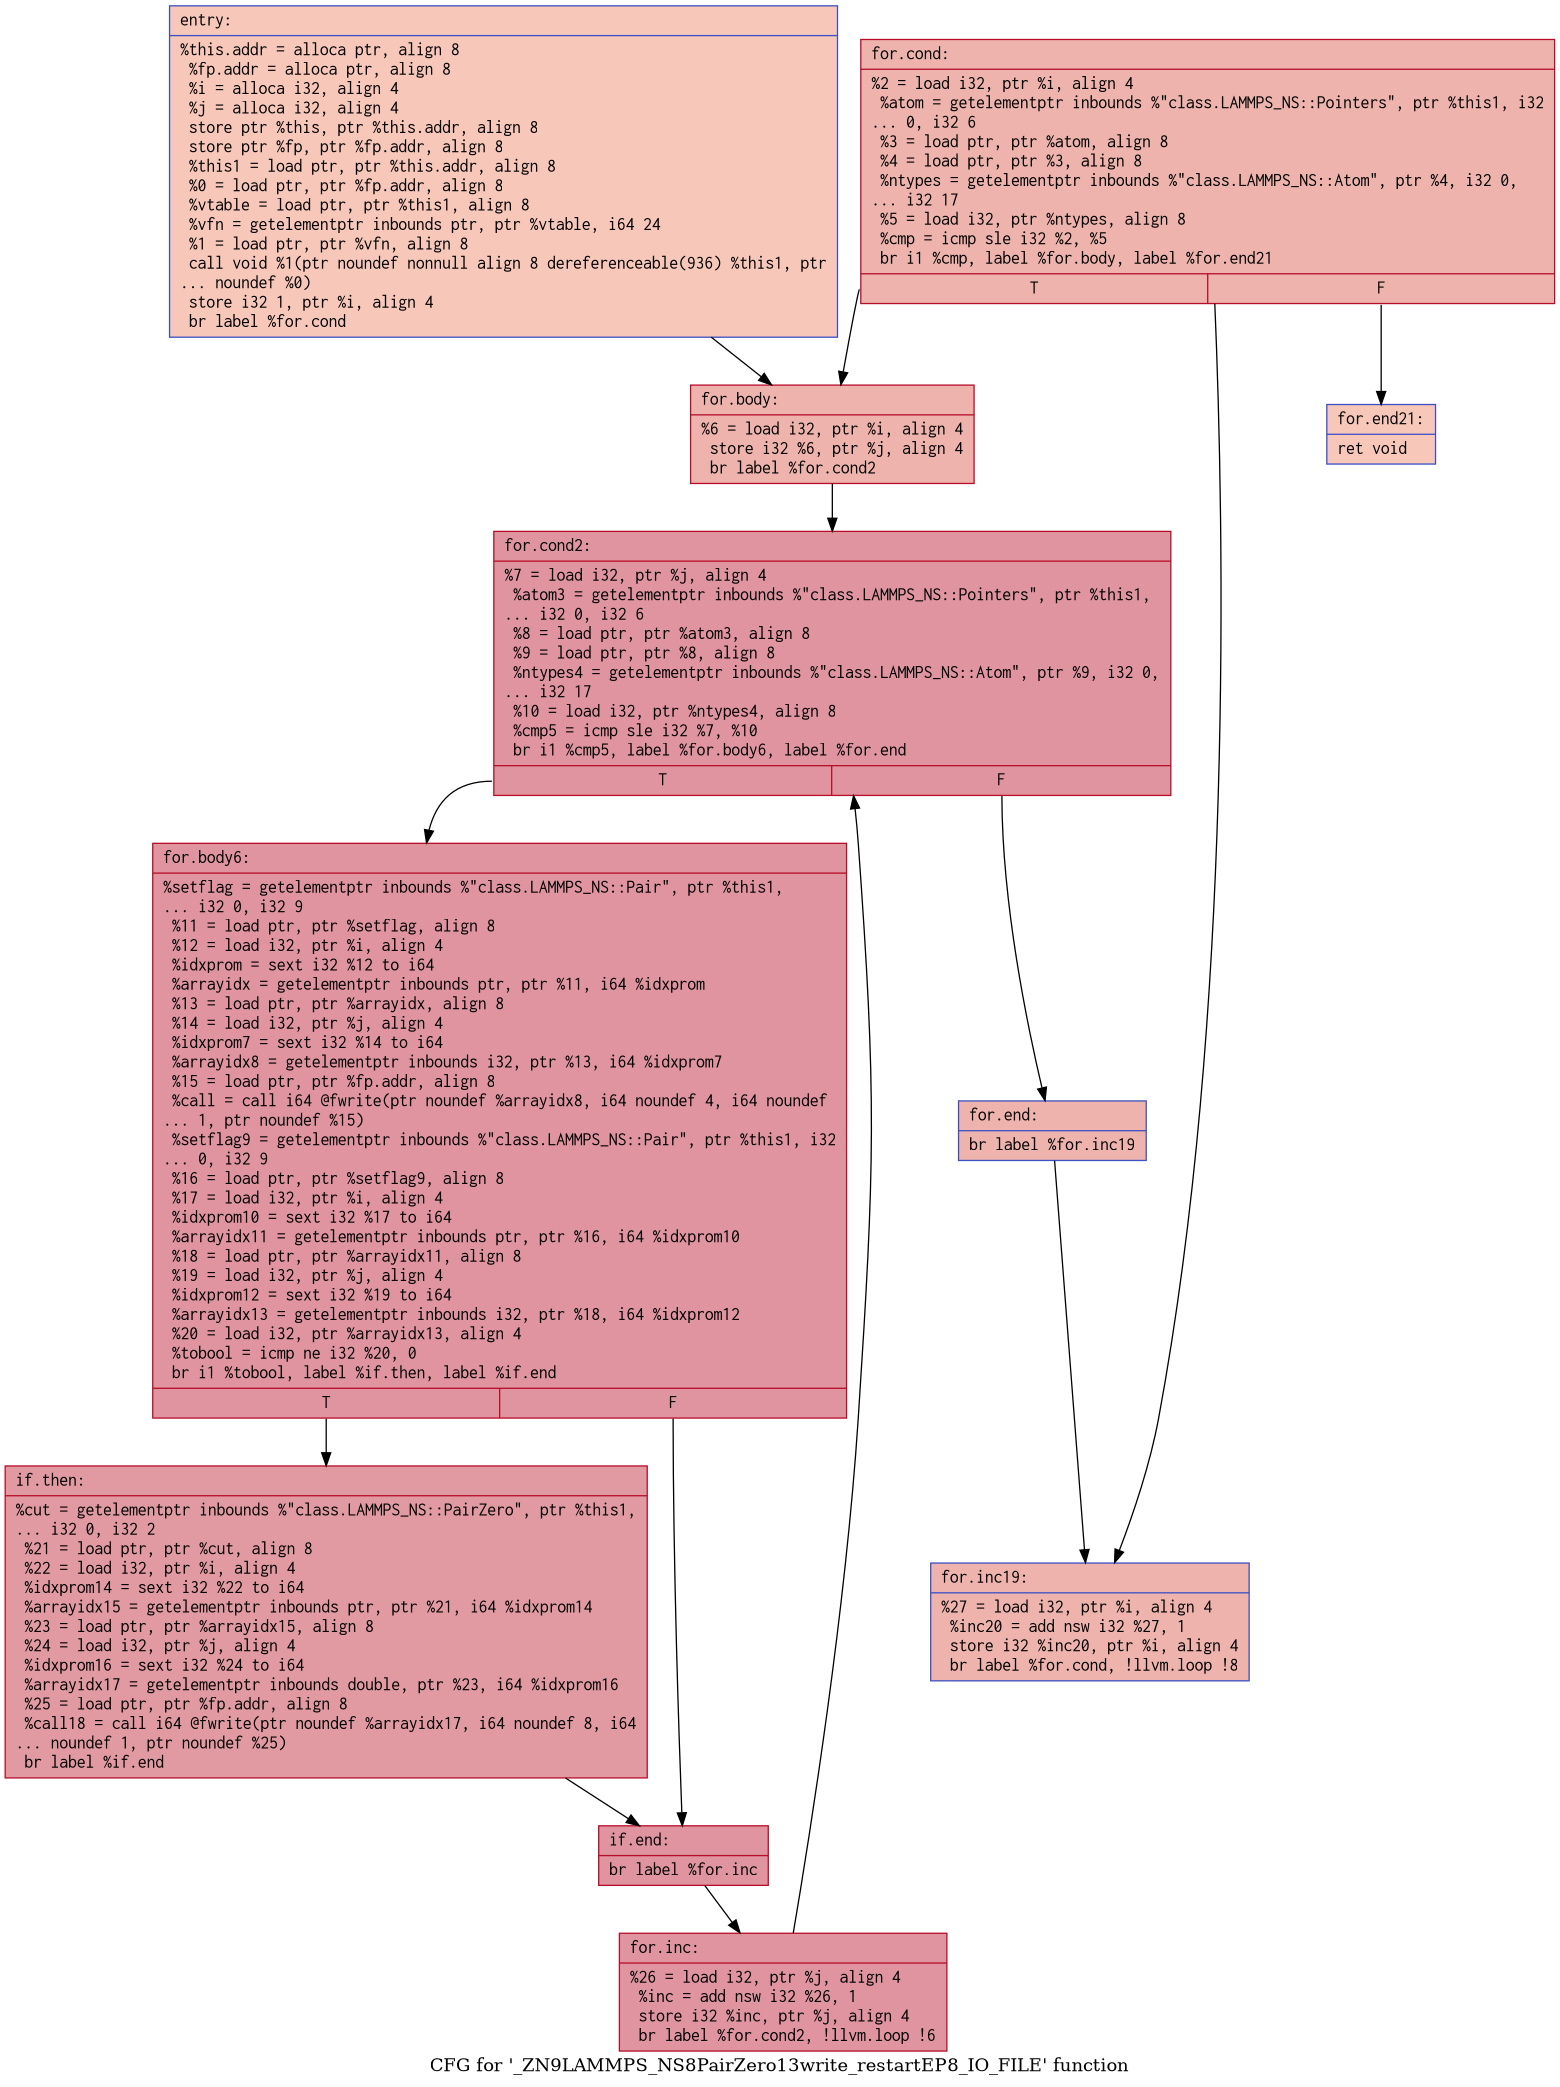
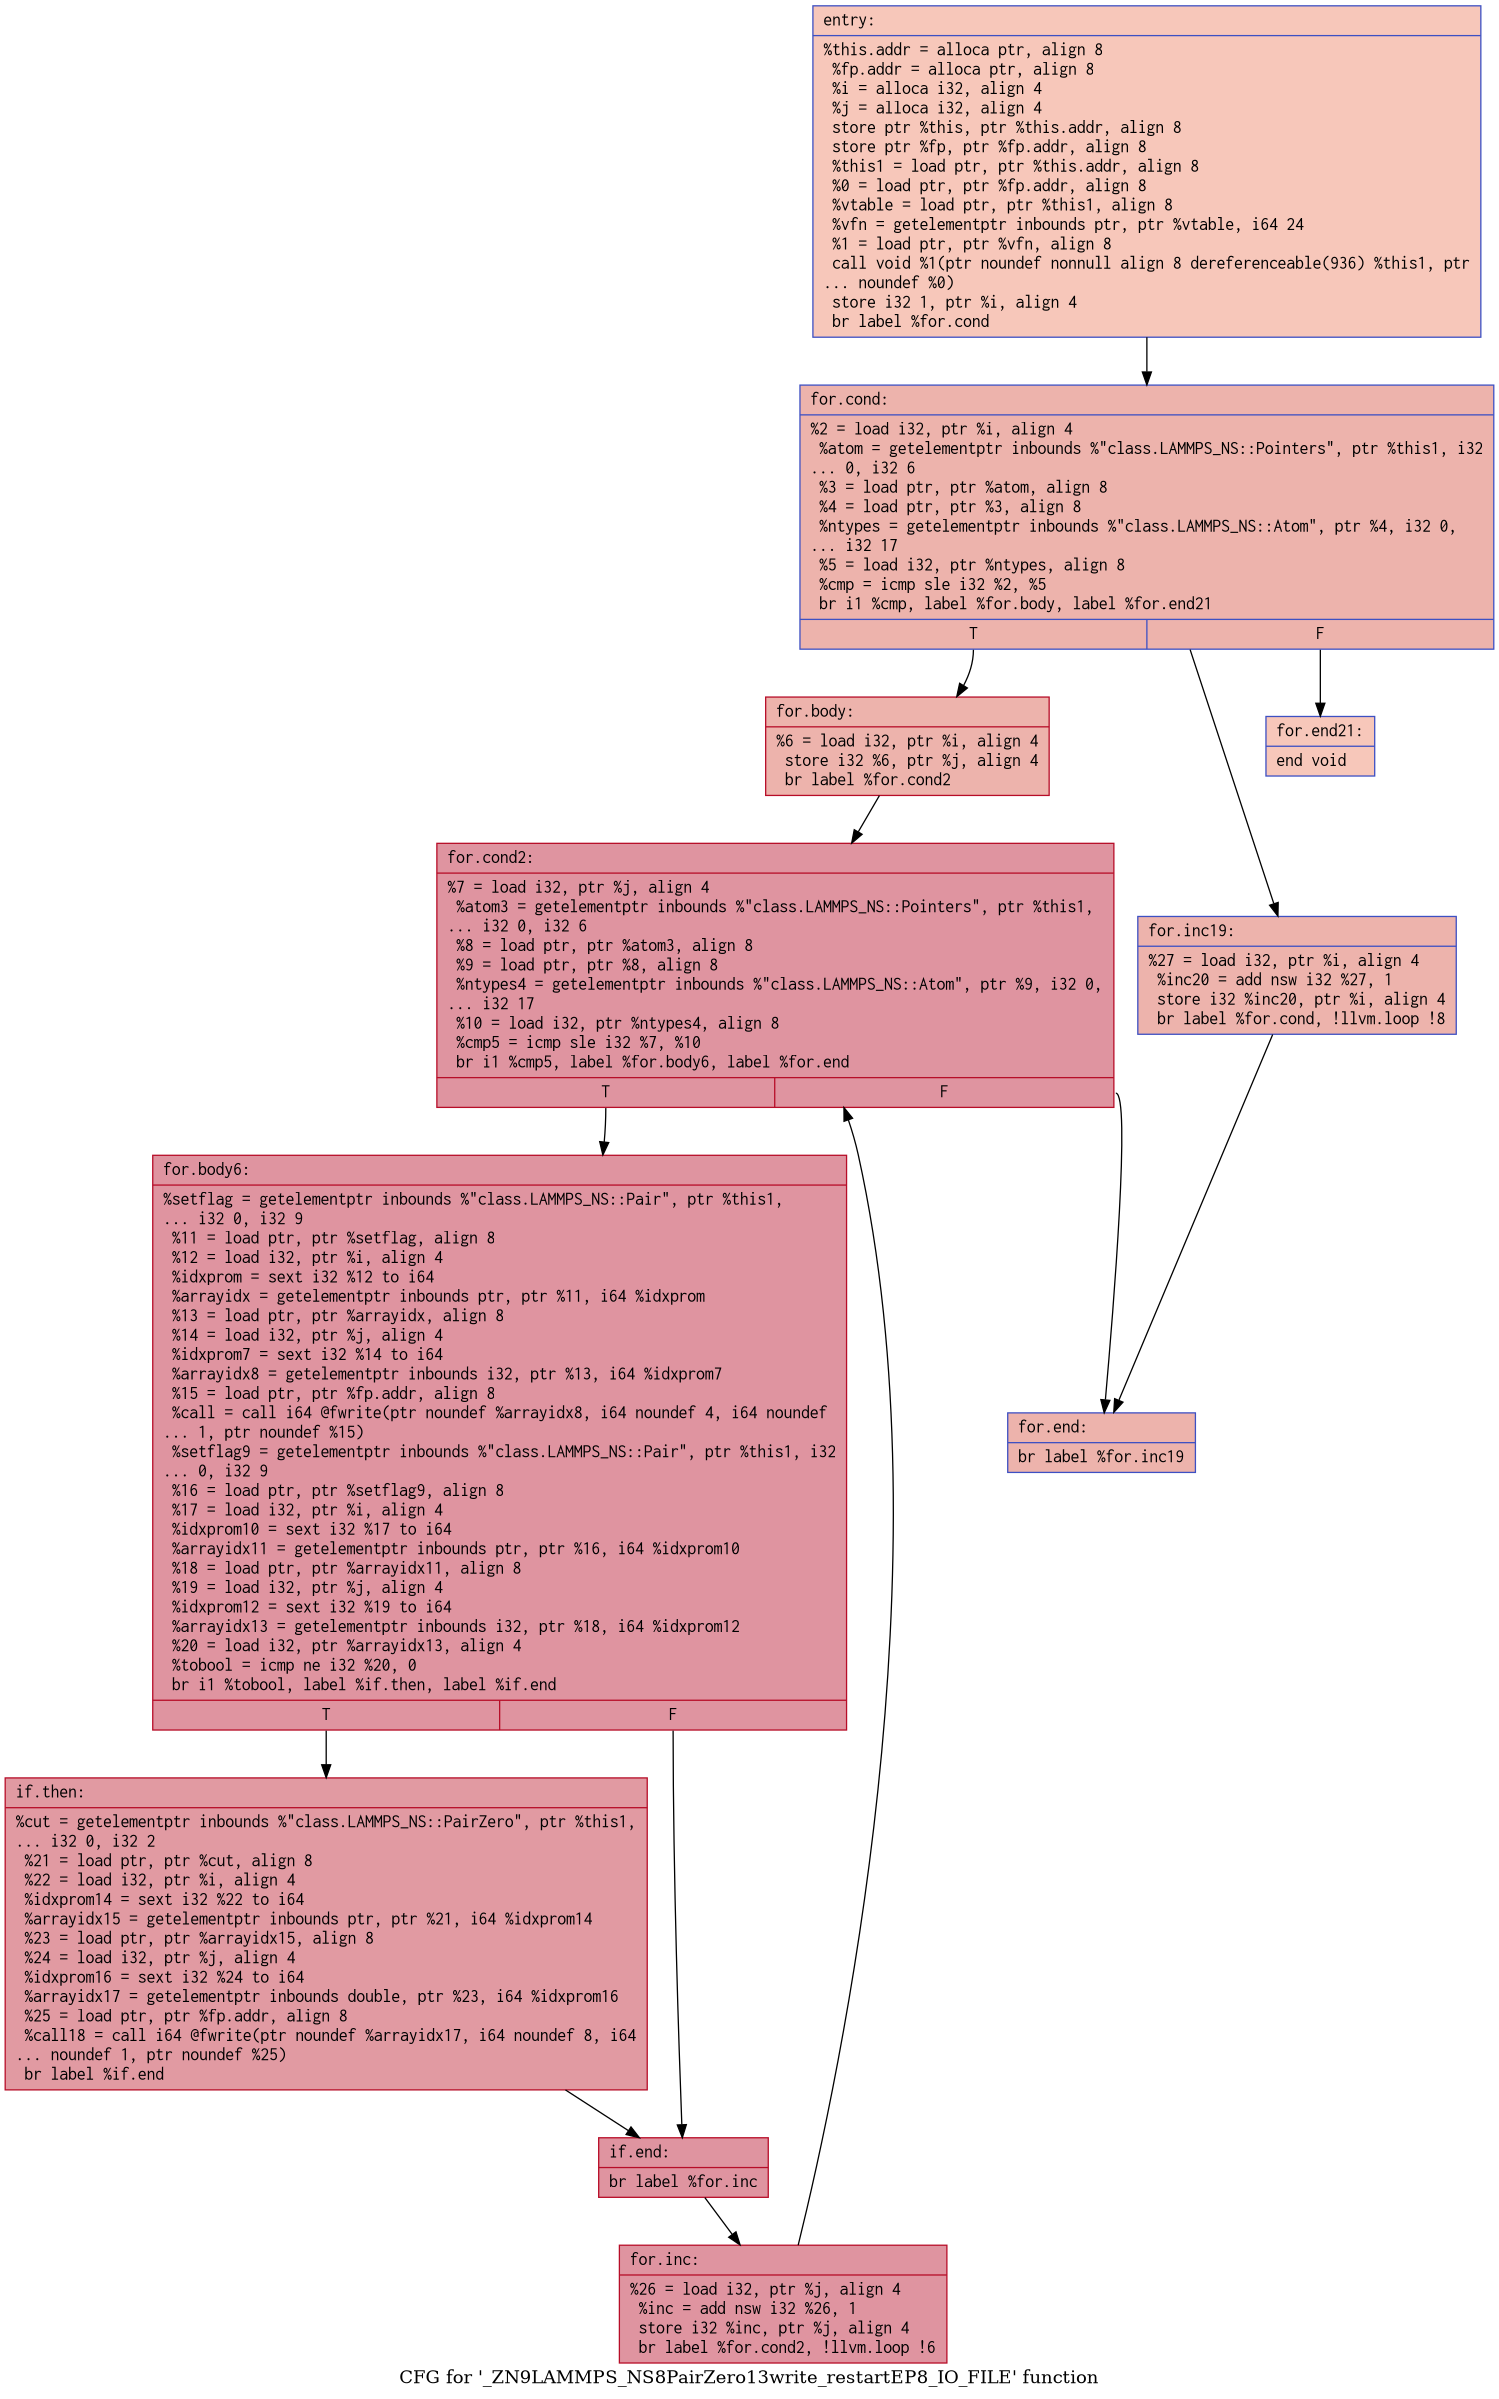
node "for.cond:": color #b70d28ff -> #3d50c3ff
edge "entry:" -> "for.body:": now "entry:" -> "for.cond:"
node "for.end21:": text "ret void" -> "end void"
edge "for.end:" -> "for.inc19:": reversed
